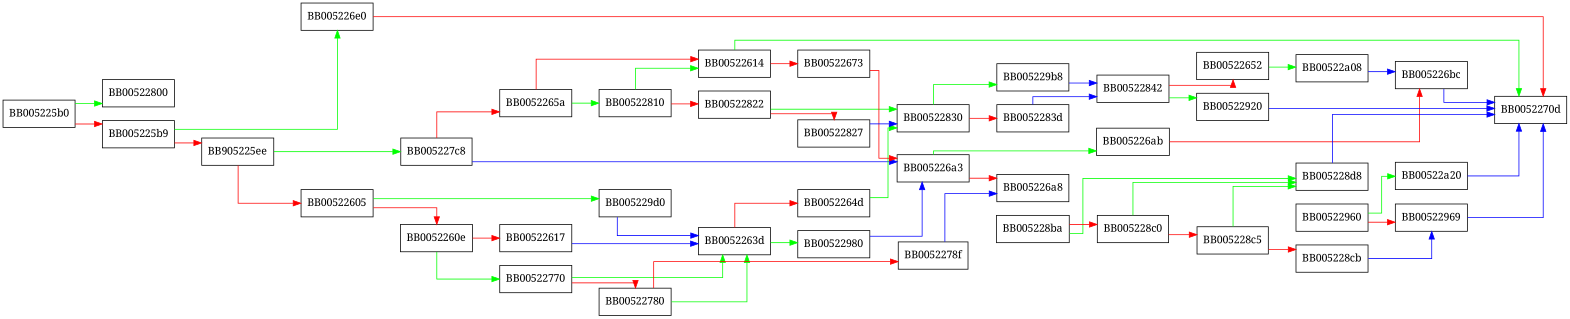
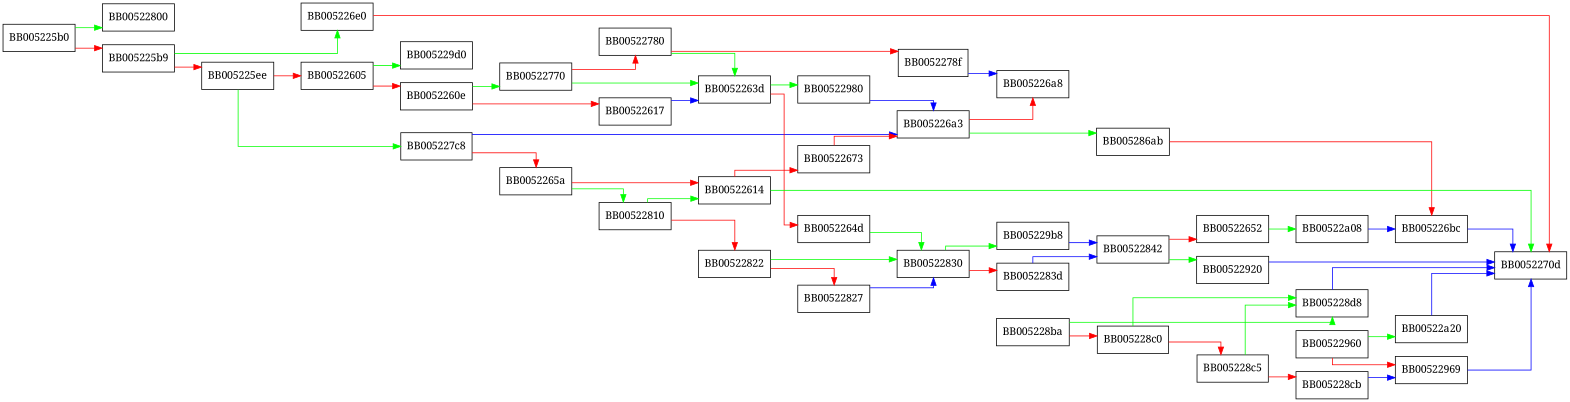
node "BB005226ab": label "BB005226ab" -> "BB005286ab"
node "BB905225ee": label "BB905225ee" -> "BB005225ee"
edge "BB005229d0" -> "BB0052263d": removed
